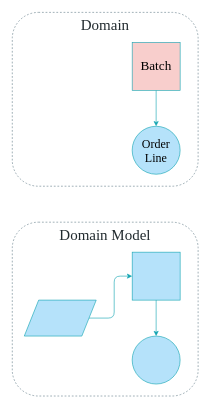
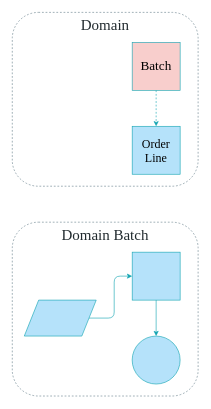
edge "Batch" -> "OrderLine": style solid -> dashed
node "OrderLine": shape ellipse -> rectangle
node "Domain Model": label "Domain Model" -> "Domain Batch"
